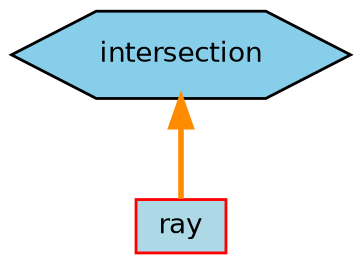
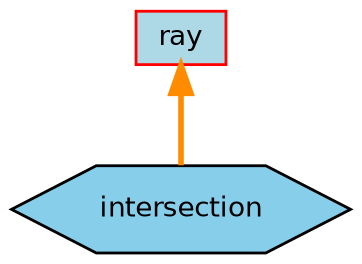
edge "ray" -> "intersection": reversed
